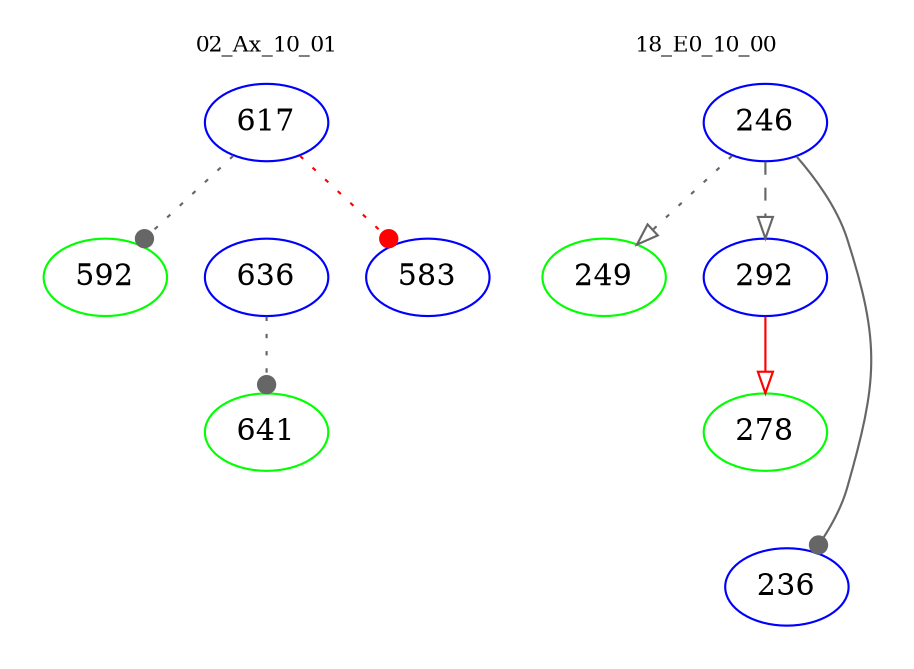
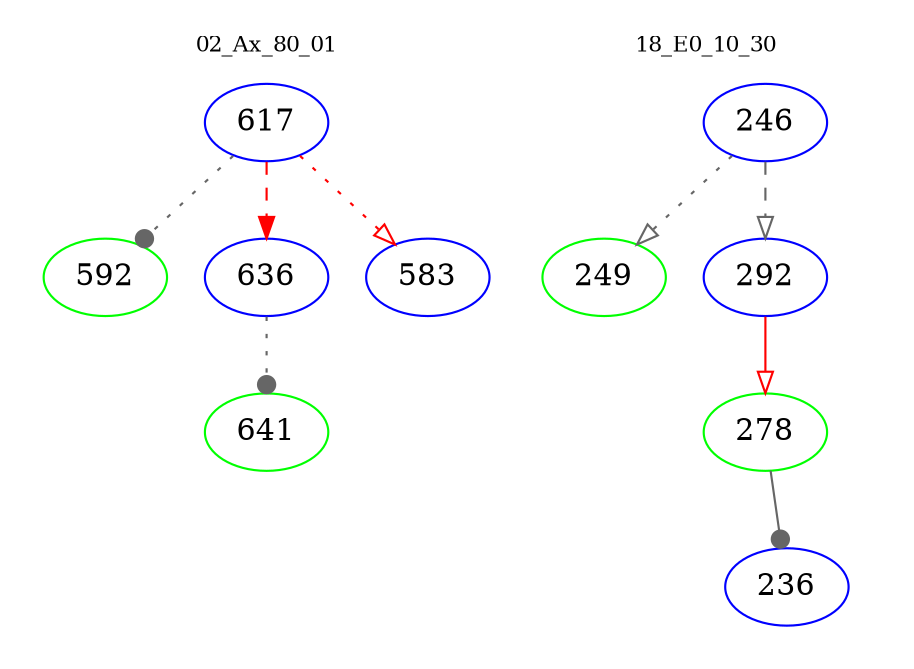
cluster "02_Ax_10_01": label "02_Ax_10_01" -> "02_Ax_80_01"
cluster "18_E0_10_00": label "18_E0_10_00" -> "18_E0_10_30"
edge "617" -> "636": added
edge "617" -> "583": arrowhead dot -> onormal
edge "246" -> "236": now "278" -> "236"
